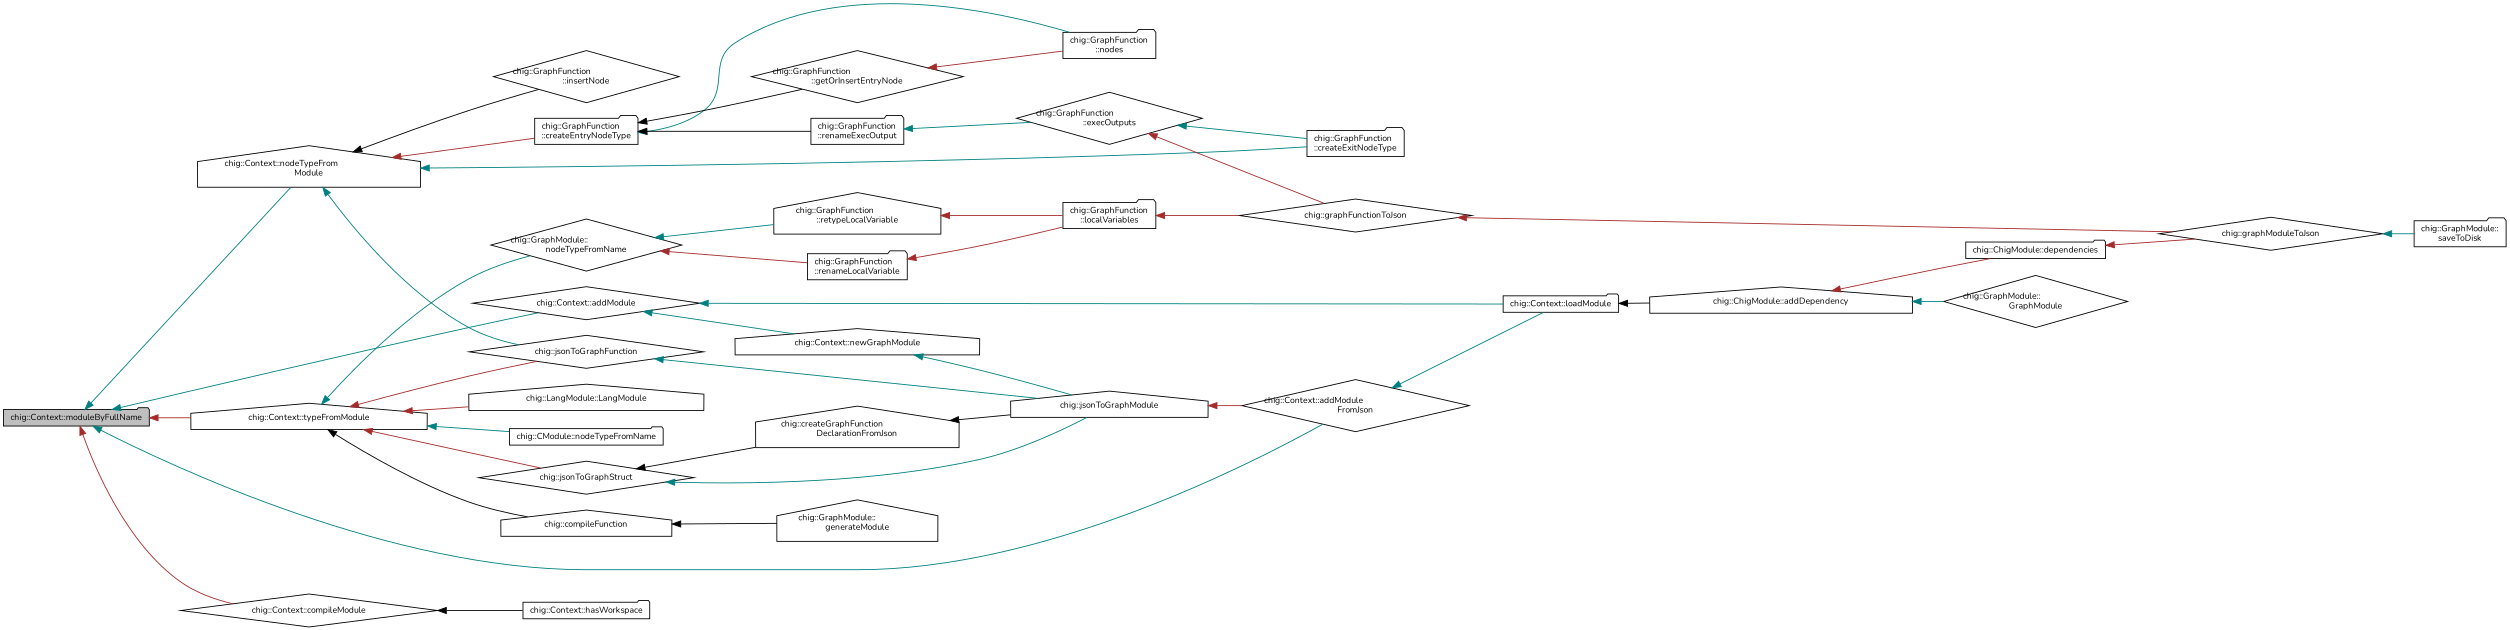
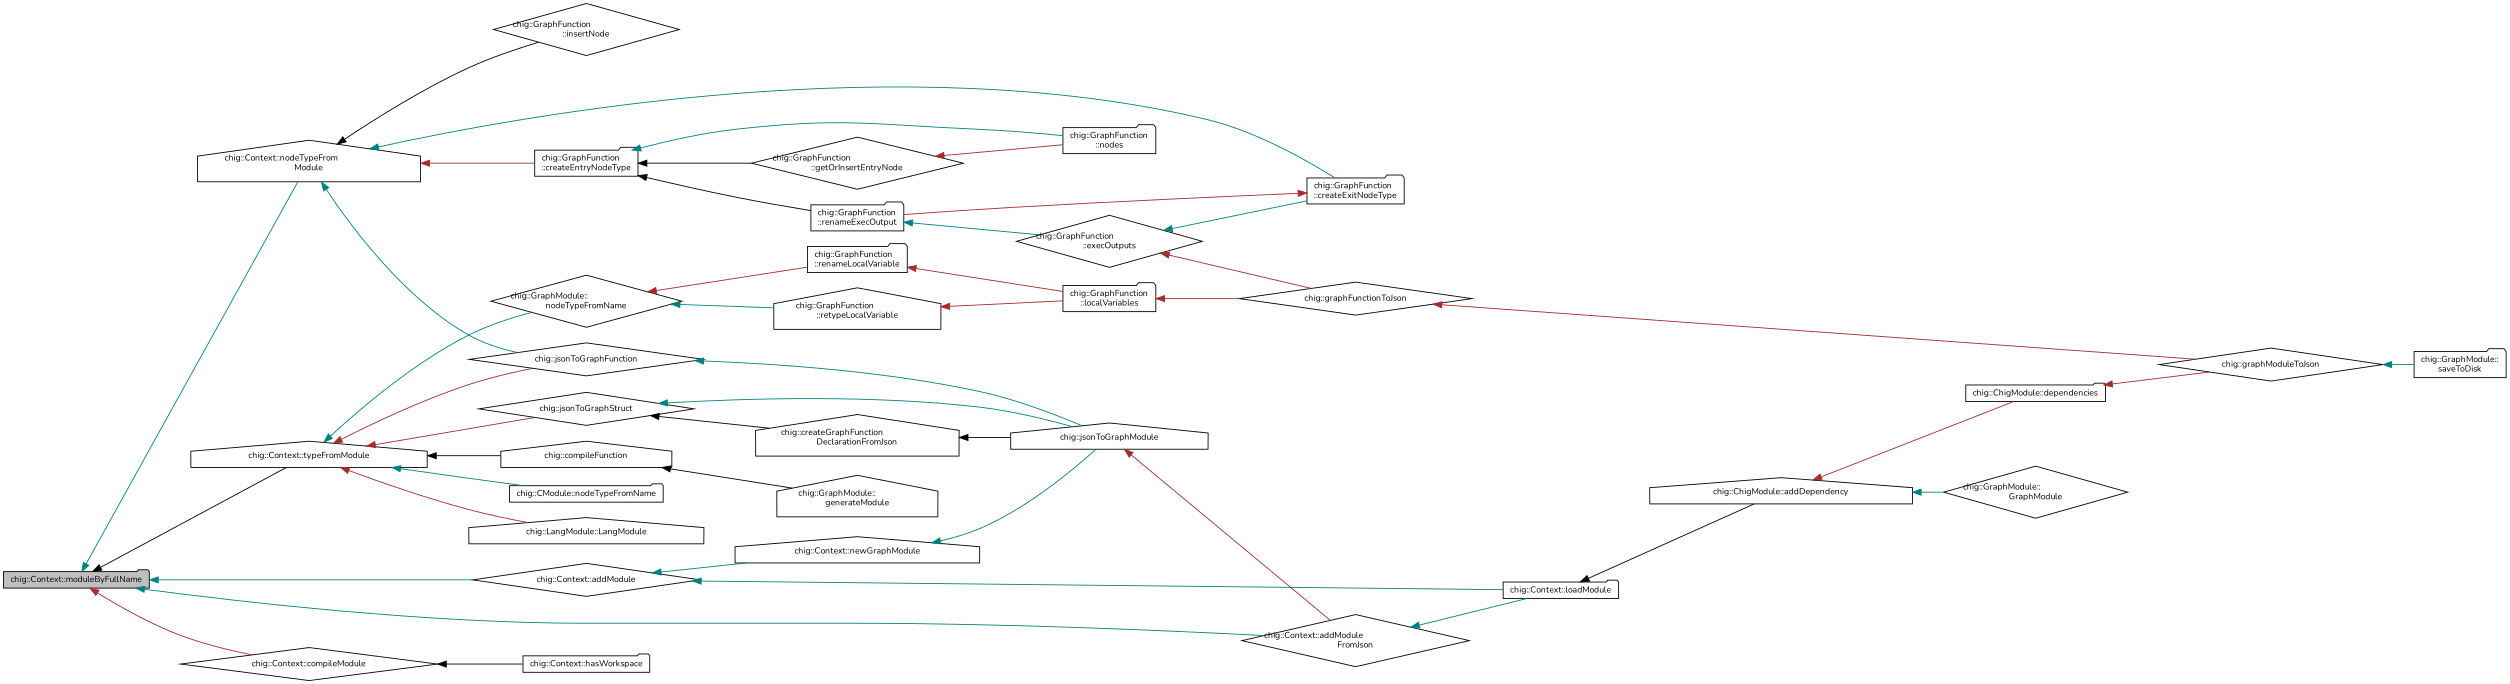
edge "chig::GraphFunction ::renameExecOutput" -> "chig::GraphFunction ::createExitNodeType": added
edge "chig::Context::typeFromModule" -> "chig::Context::moduleByFullName": color brown -> black
